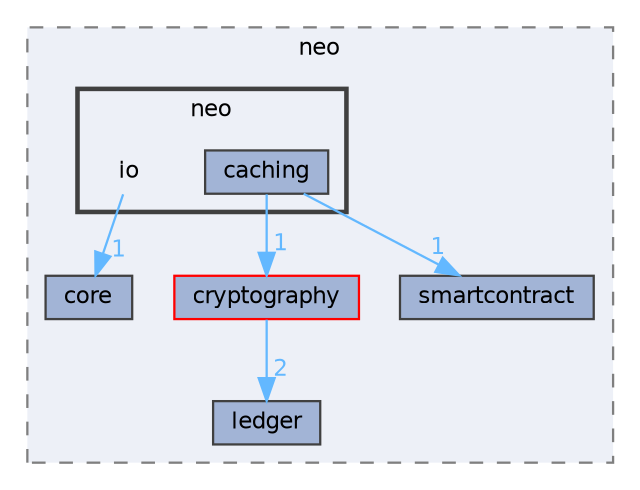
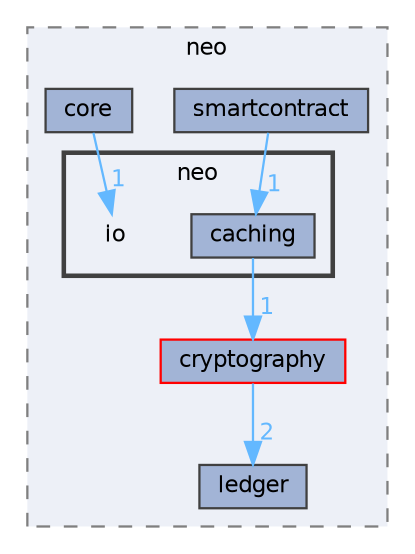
edge "io" -> "core": reversed
edge "caching" -> "smartcontract": reversed
